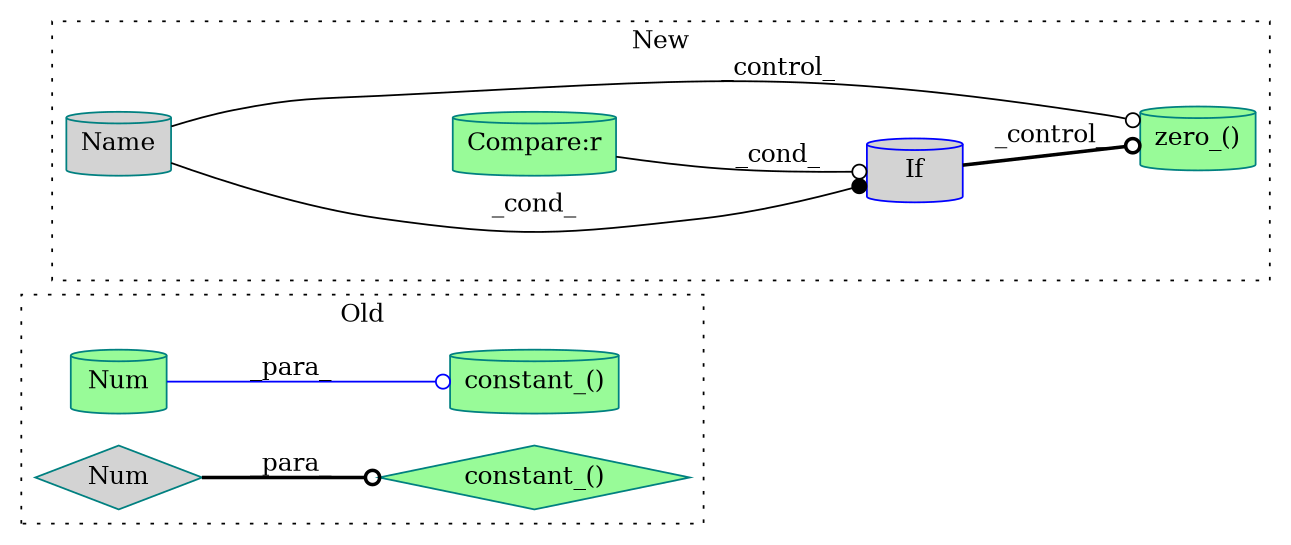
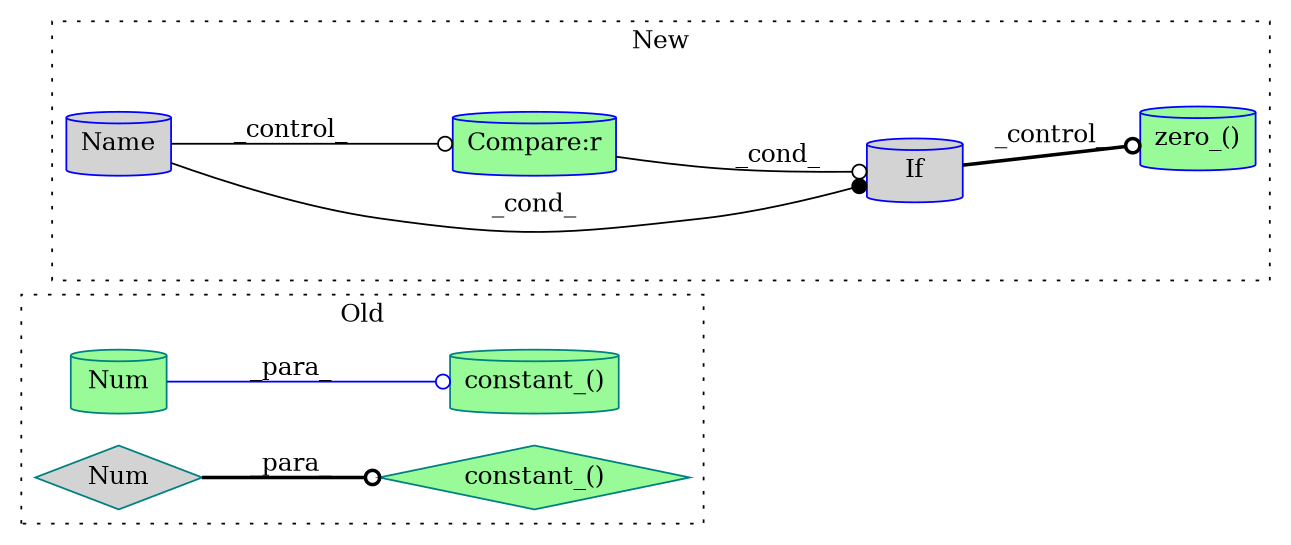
edge "Name" -> "zero_()": now "Name" -> "Compare:r"
node "zero_()": color teal -> blue
node "Name": color teal -> blue
node "Compare:r": color teal -> blue
